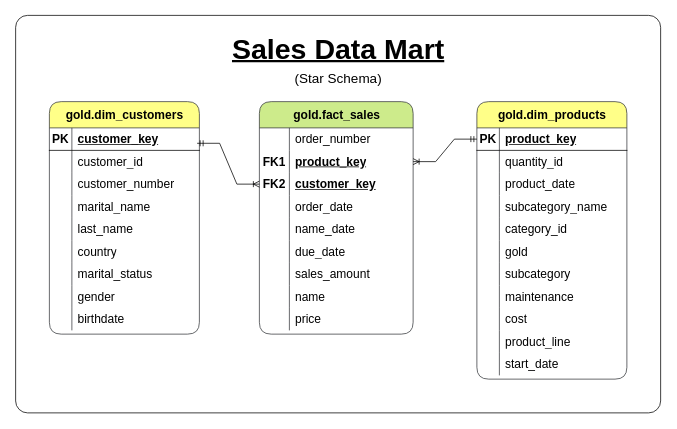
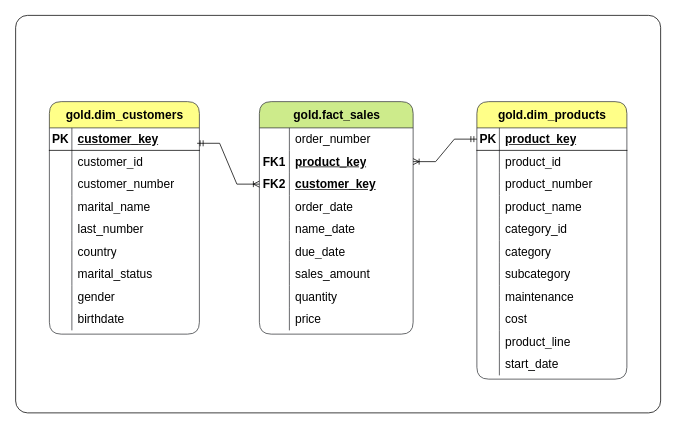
node "Sales Data Mart": removed
node "(Star Schema)": removed
node "quantity_id": label "quantity_id" -> "product_id"
node "product_date": label "product_date" -> "product_number"
node "subcategory_name": label "subcategory_name" -> "product_name"
node "last_name": label "last_name" -> "last_number"
node "gold": label "gold" -> "category"
node "name": label "name" -> "quantity"
